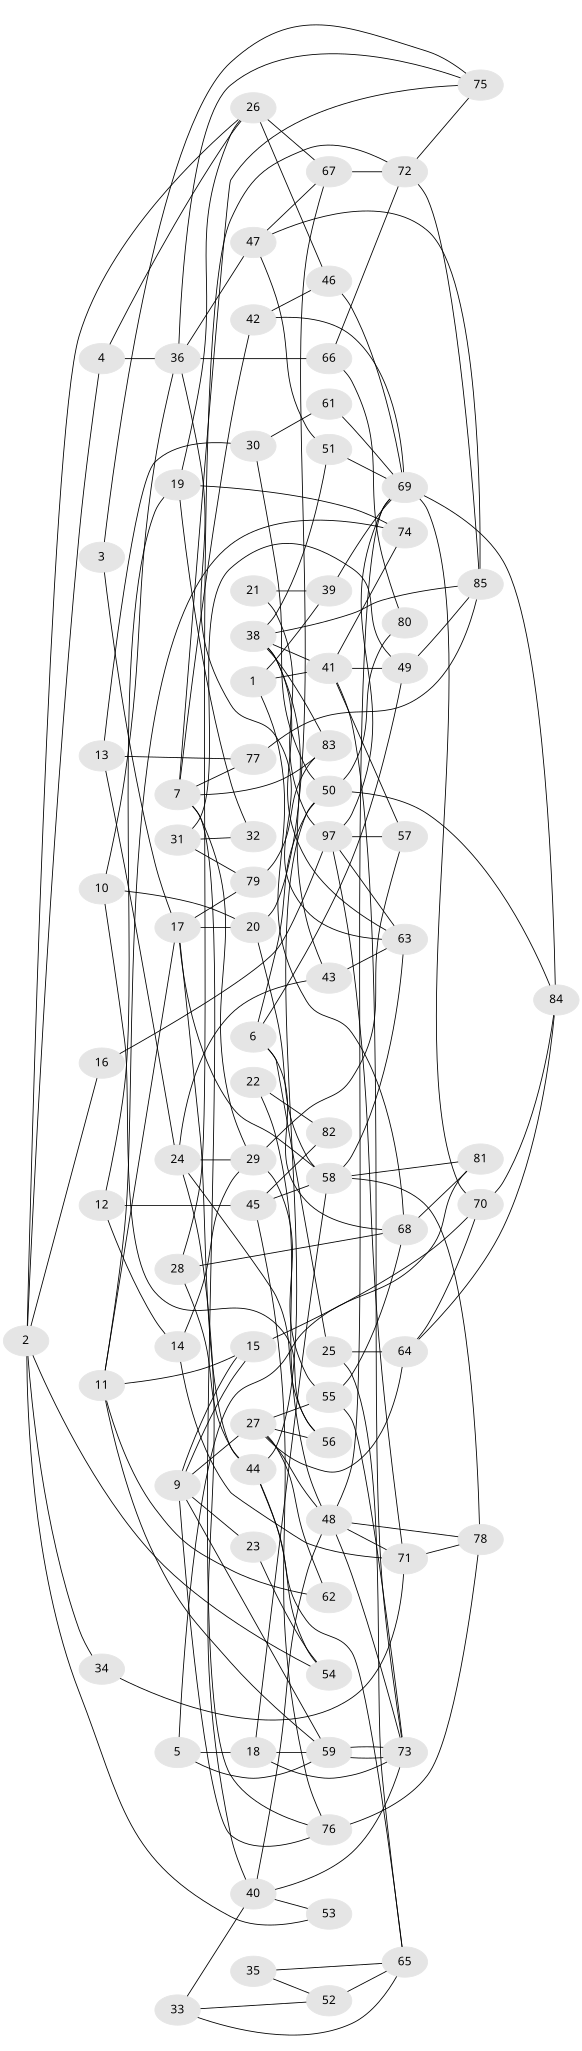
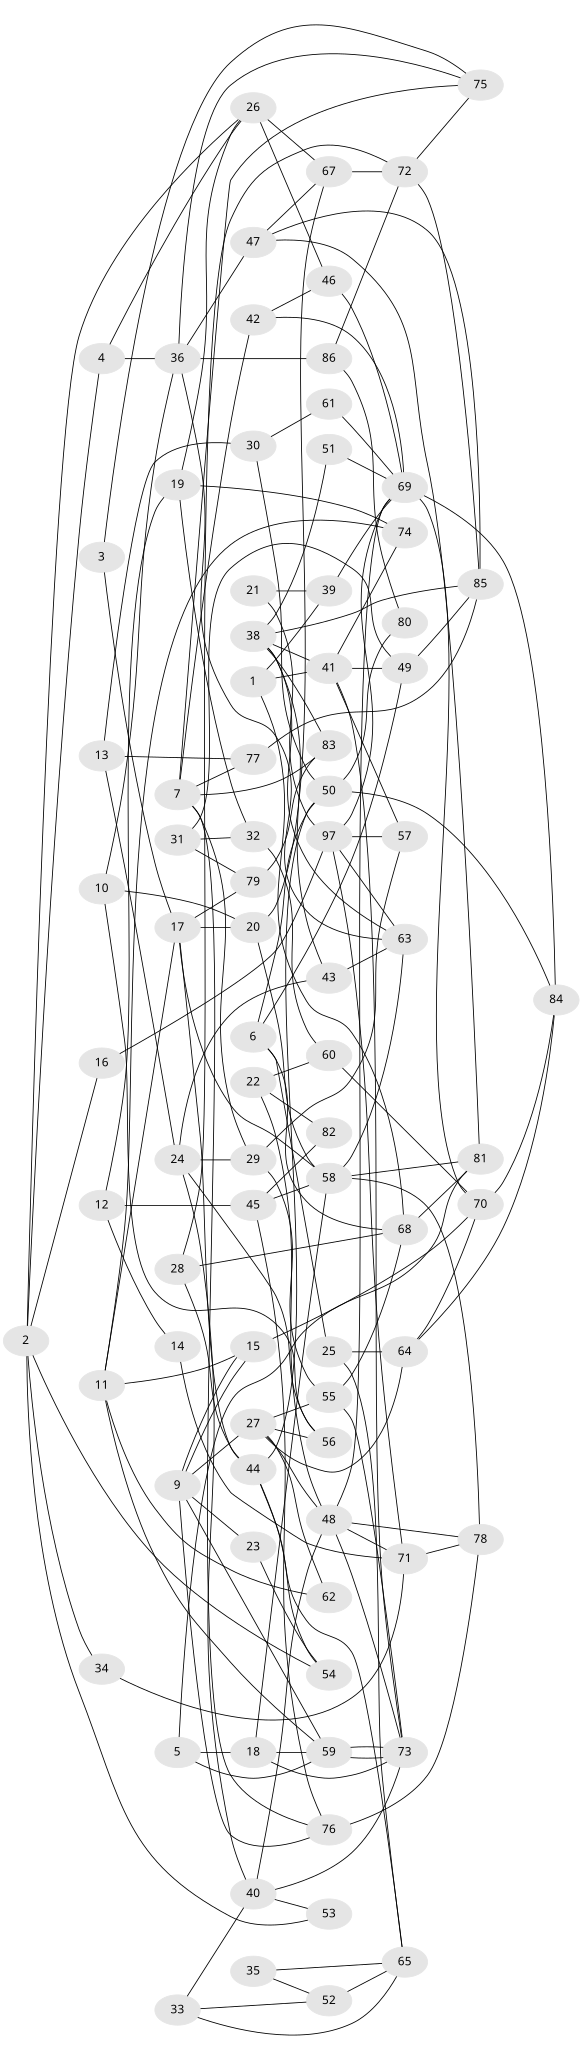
edge "47" -- "51": now "47" -- "81"
node "66": label "66" -> "86"
node "60": added
edge "29" -- "14": removed
